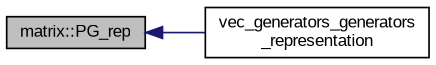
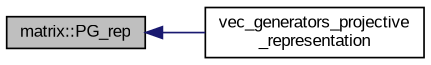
node "vec_generators_generators _representation": label "vec_generators_generators _representation" -> "vec_generators_projective _representation"
